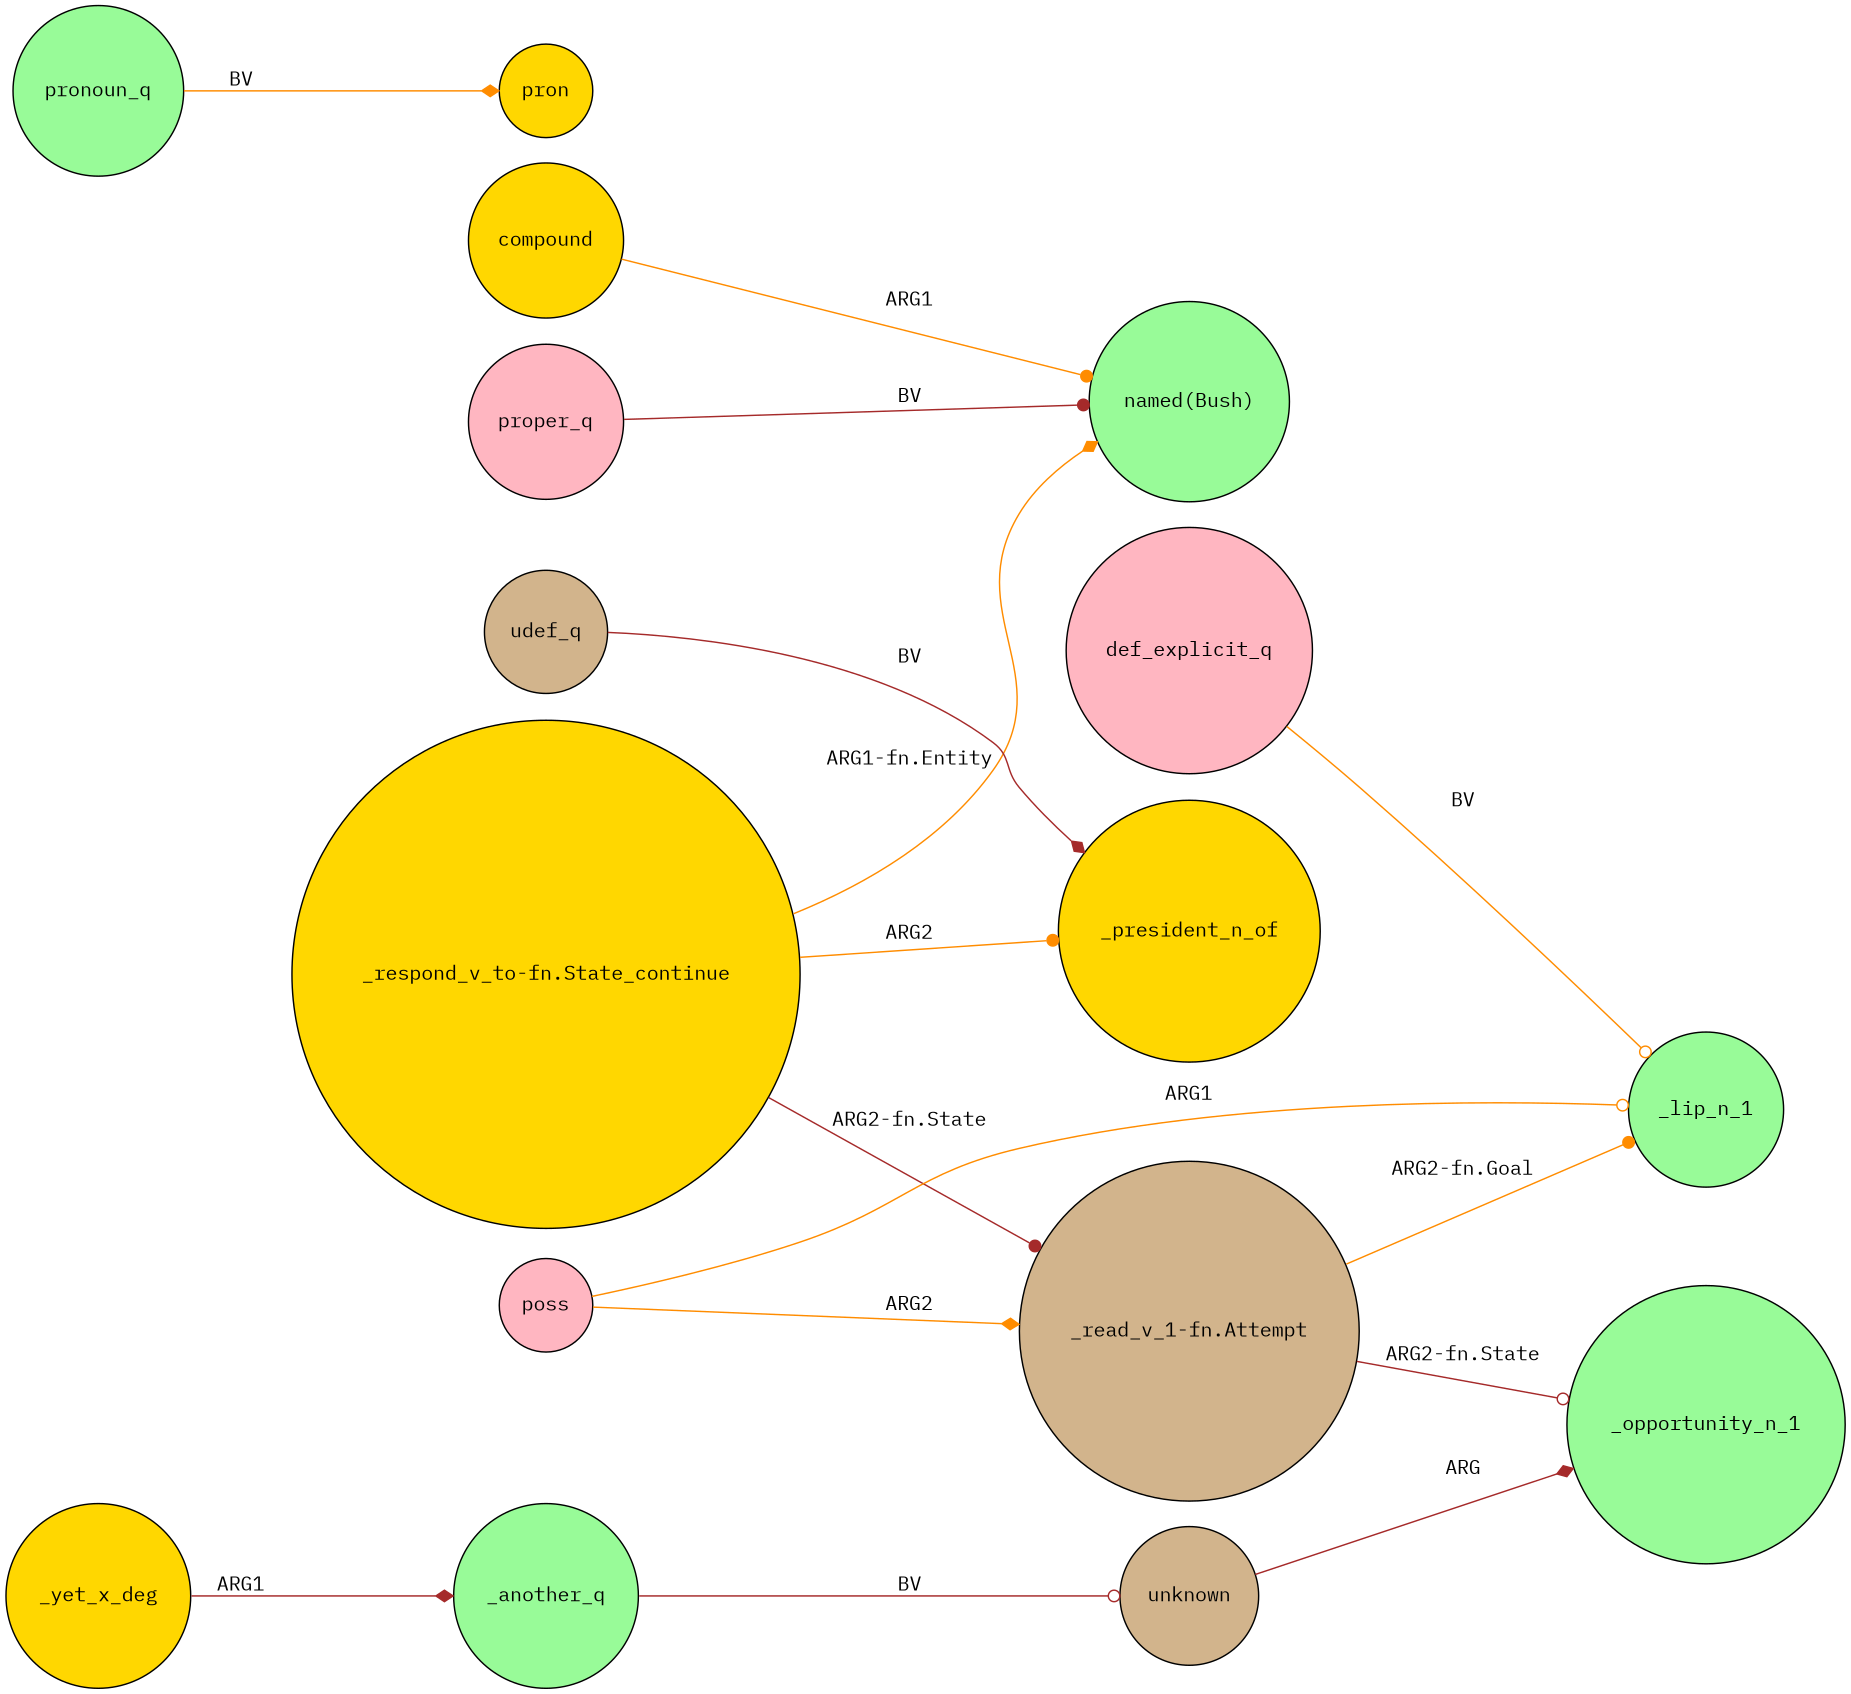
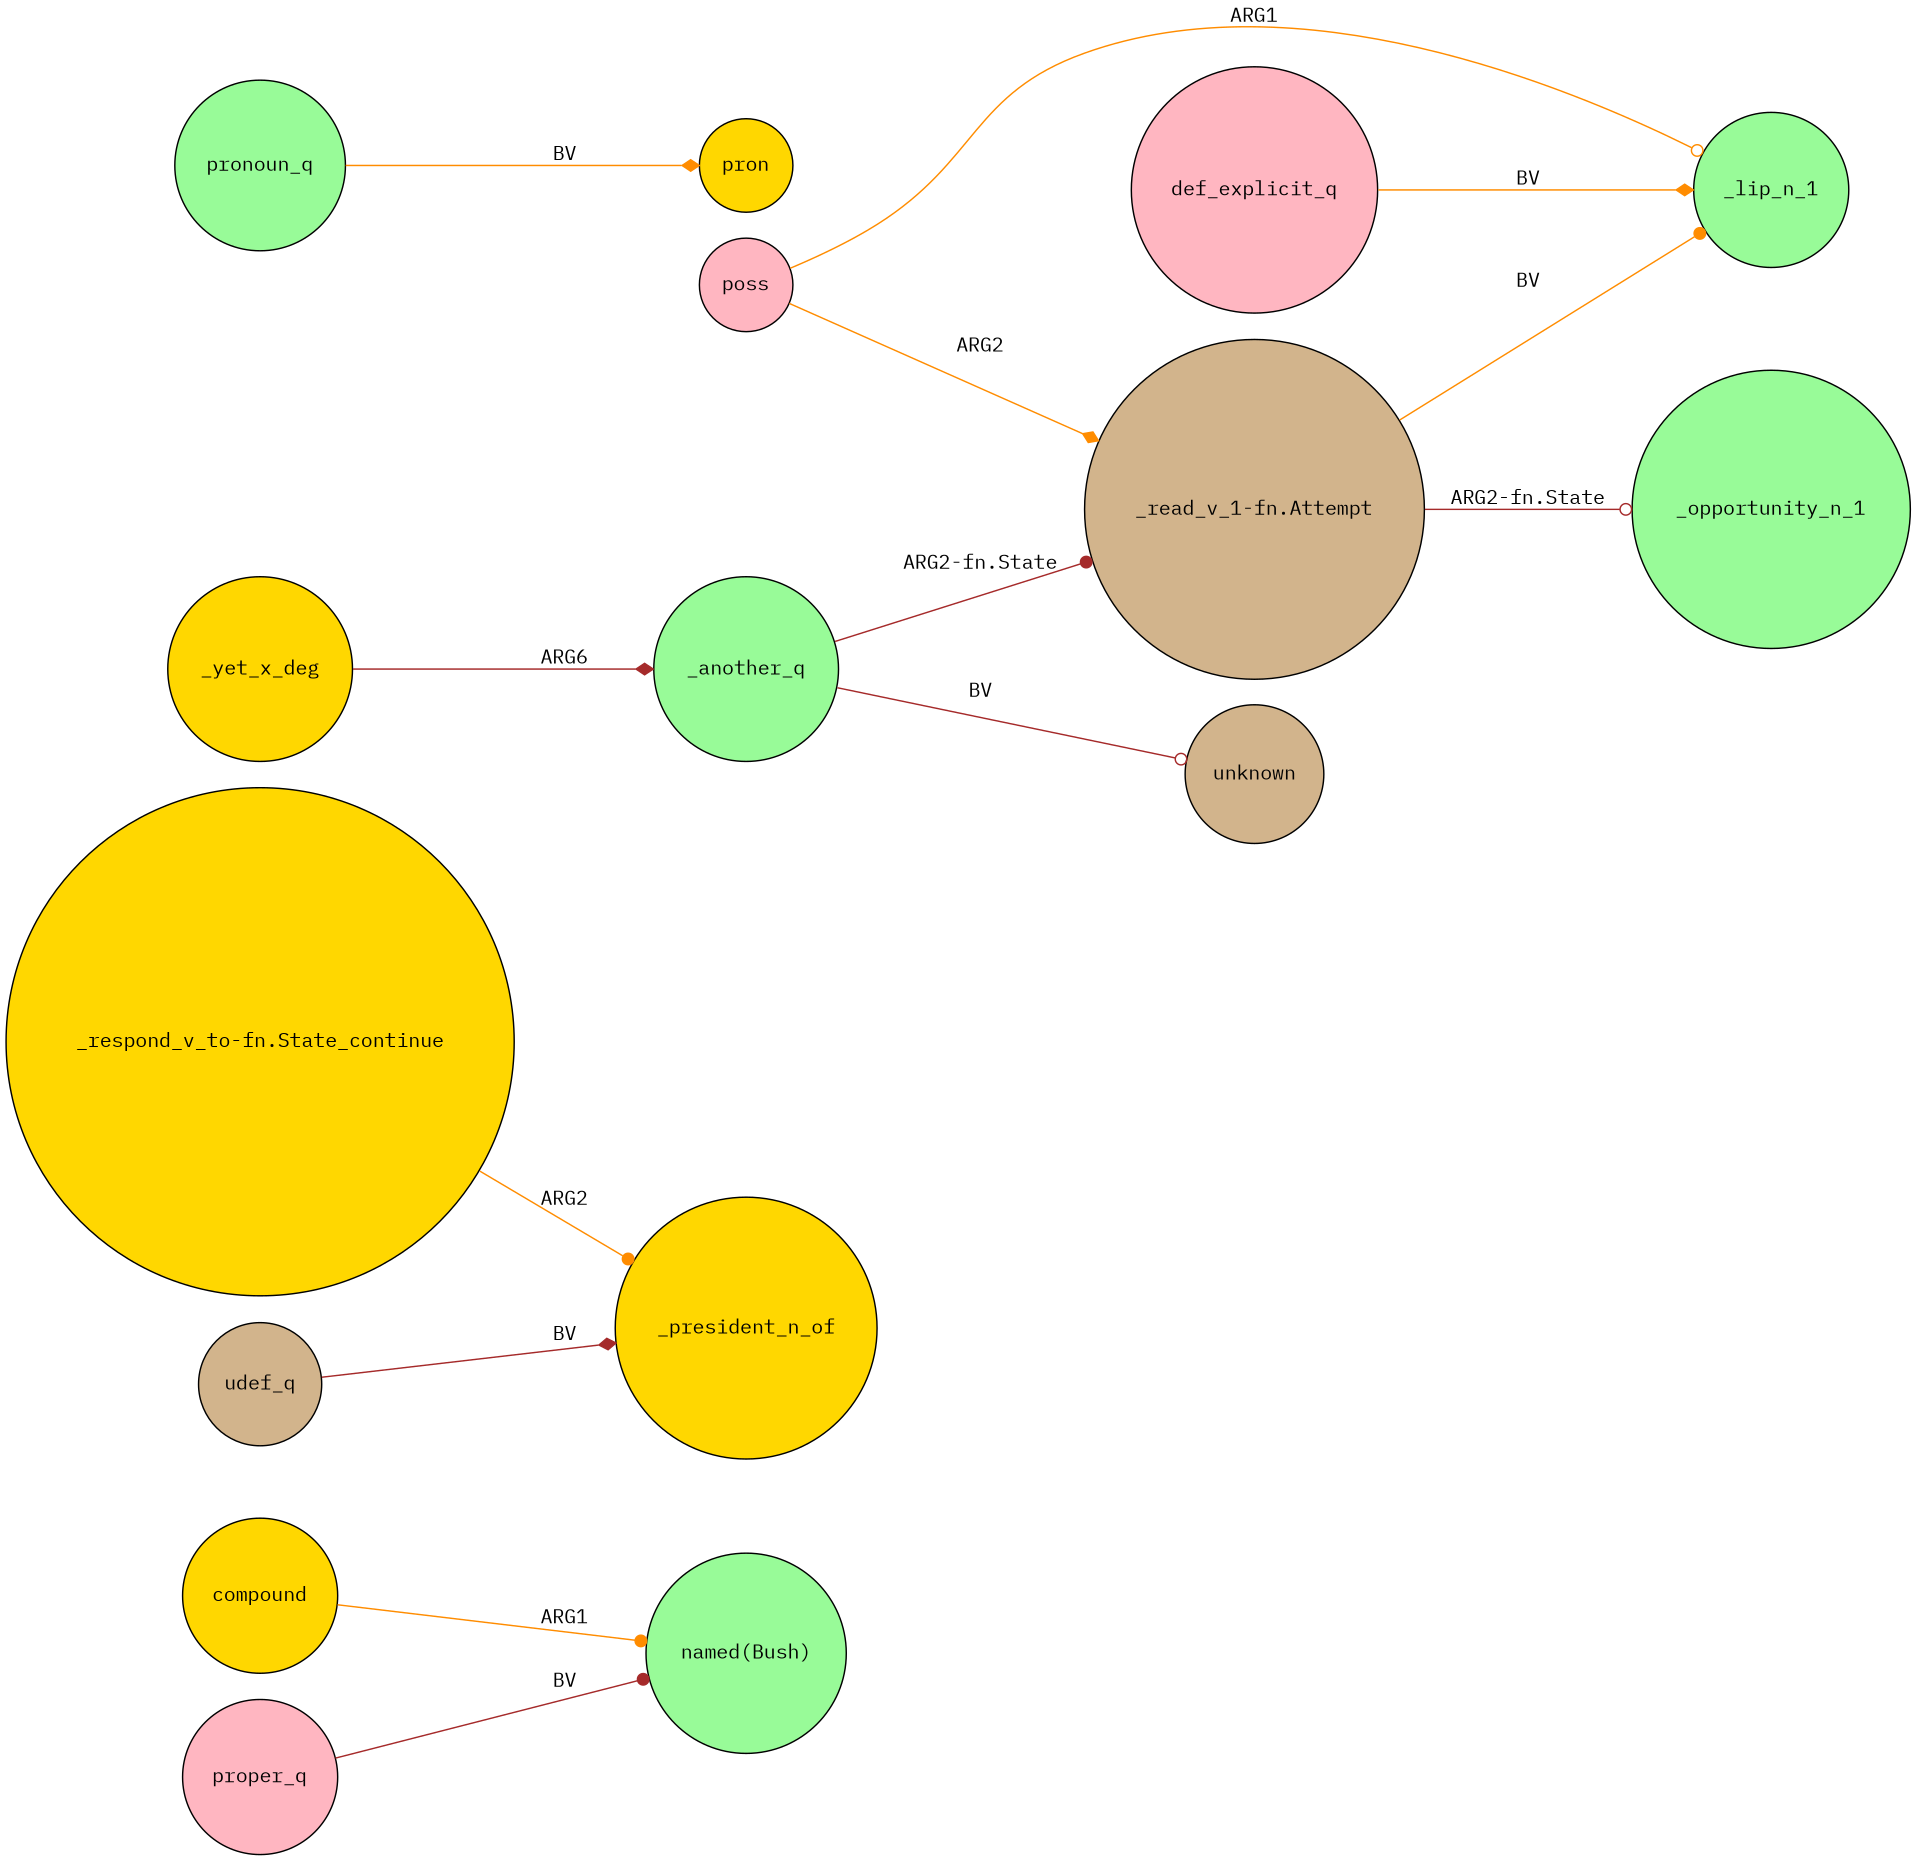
edge "_respond_v_to-fn.State_continue" -> "named(Bush)": removed, label "ARG1-fn.Entity"
edge "def_explicit_q" -> "_lip_n_1": arrowhead odot -> diamond
edge "_read_v_1-fn.Attempt" -> "_lip_n_1": label "ARG2-fn.Goal" -> "BV"
edge "_respond_v_to-fn.State_continue" -> "_read_v_1-fn.Attempt": now "_another_q" -> "_read_v_1-fn.Attempt"
edge "unknown" -> "_opportunity_n_1": removed, label "ARG"
edge "_yet_x_deg" -> "_another_q": label "ARG1" -> "ARG6"
